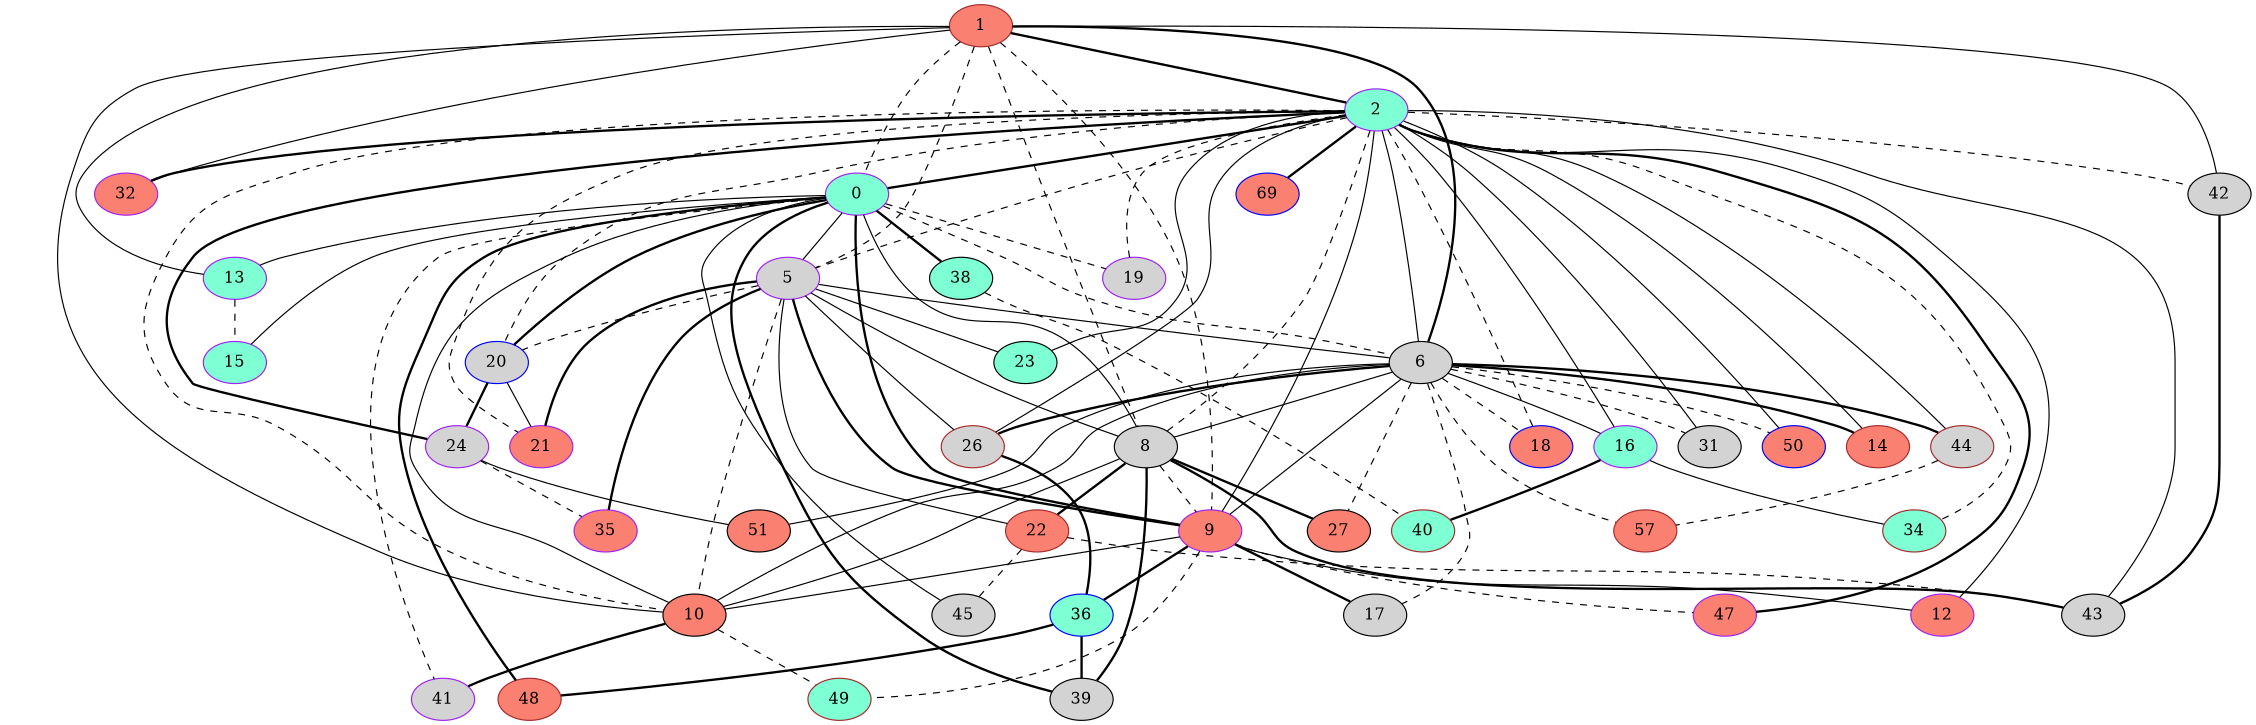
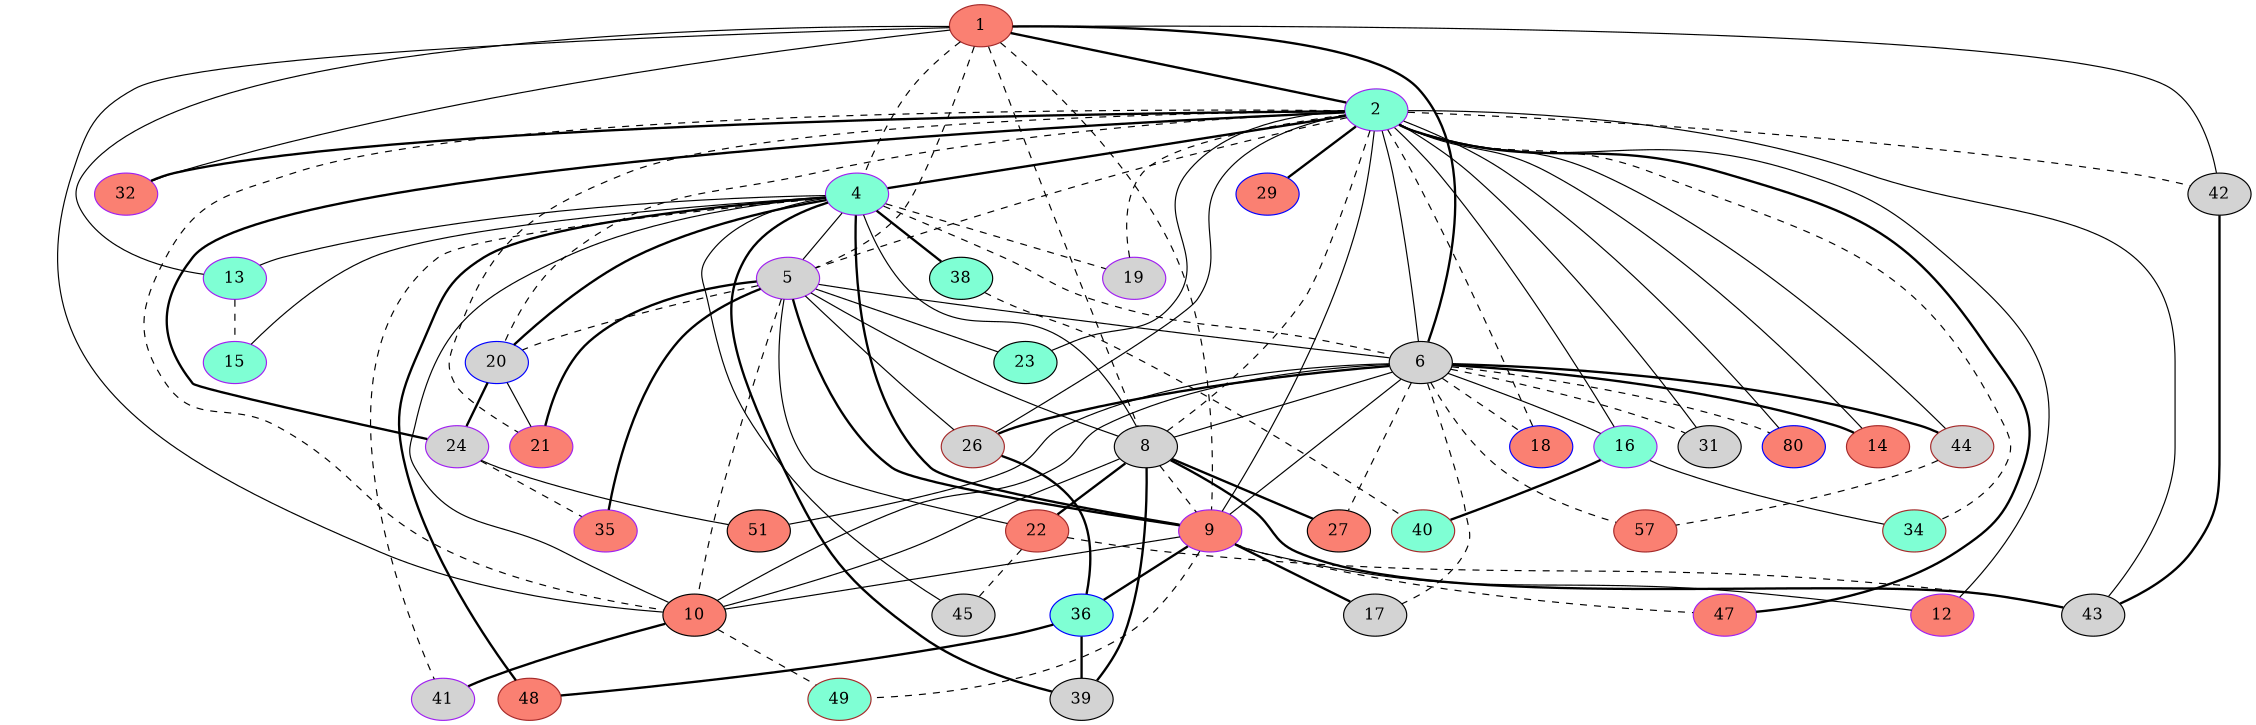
node "0": label "0" -> "4"
node "69": label "69" -> "29"
node "50": label "50" -> "80"
